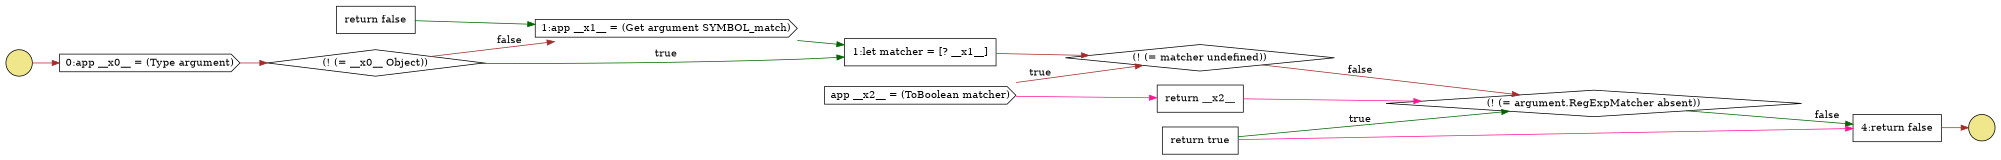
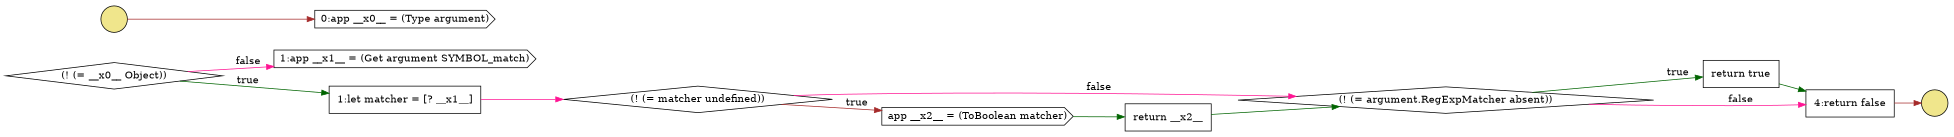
node "return false": removed
edge "1:app __x1__ = (Get argument SYMBOL_match)" -> "1:let matcher = [? __x1__]": removed
edge "(! (= __x0__ Object))" -> "1:app __x1__ = (Get argument SYMBOL_match)": color brown -> deeppink
edge "1:let matcher = [? __x1__]" -> "(! (= matcher undefined))": color brown -> deeppink
edge "0:app __x0__ = (Type argument)" -> "(! (= __x0__ Object))": removed
edge "app __x2__ = (ToBoolean matcher)" -> "(! (= matcher undefined))": reversed
edge "(! (= matcher undefined))" -> "(! (= argument.RegExpMatcher absent))": color brown -> deeppink
edge "app __x2__ = (ToBoolean matcher)" -> "return __x2__": color deeppink -> darkgreen
edge "return __x2__" -> "(! (= argument.RegExpMatcher absent))": color deeppink -> darkgreen
edge "(! (= argument.RegExpMatcher absent))" -> "4:return false": color darkgreen -> deeppink
edge "return true" -> "(! (= argument.RegExpMatcher absent))": reversed
edge "return true" -> "4:return false": color deeppink -> darkgreen
